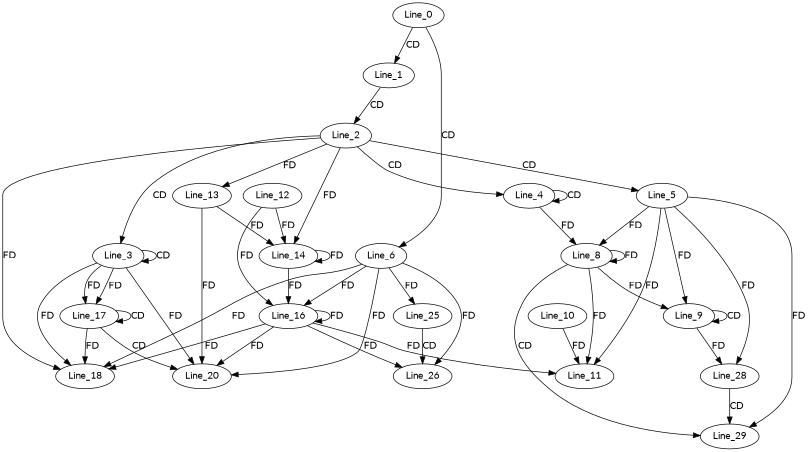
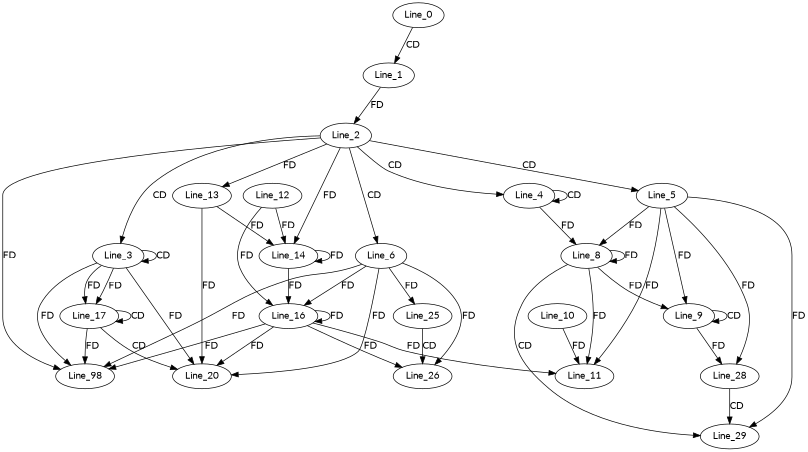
edge "Line_1" -> "Line_2": label "CD" -> "FD"
edge "Line_0" -> "Line_6": now "Line_2" -> "Line_6"
node "Line_18": label "Line_18" -> "Line_98"
